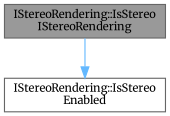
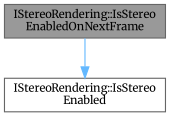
node "IStereoRendering::IsStereo IStereoRendering": label "IStereoRendering::IsStereo IStereoRendering" -> "IStereoRendering::IsStereo EnabledOnNextFrame"
